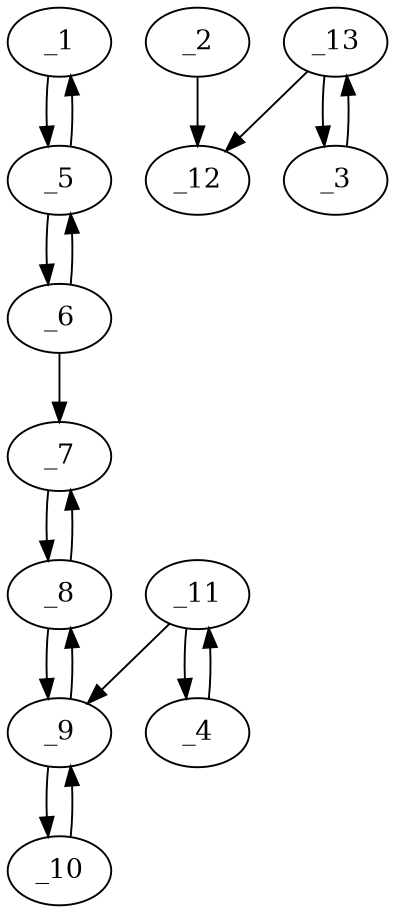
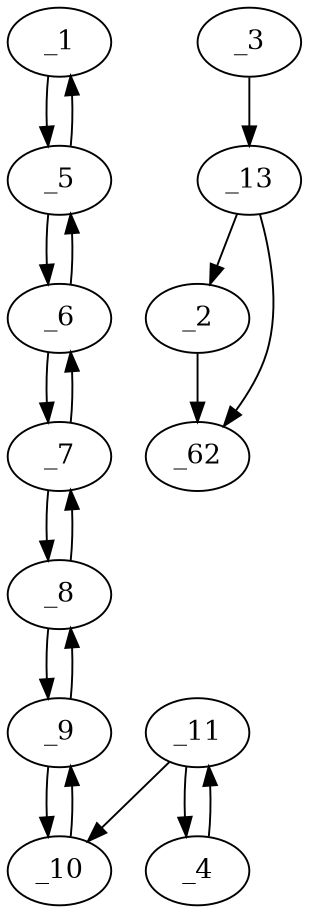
edge "_13" -> "_3": now "_13" -> "_2"
node "_12": label "_12" -> "_62"
edge "_7" -> "_6": added
edge "_11" -> "_9": now "_11" -> "_10"
